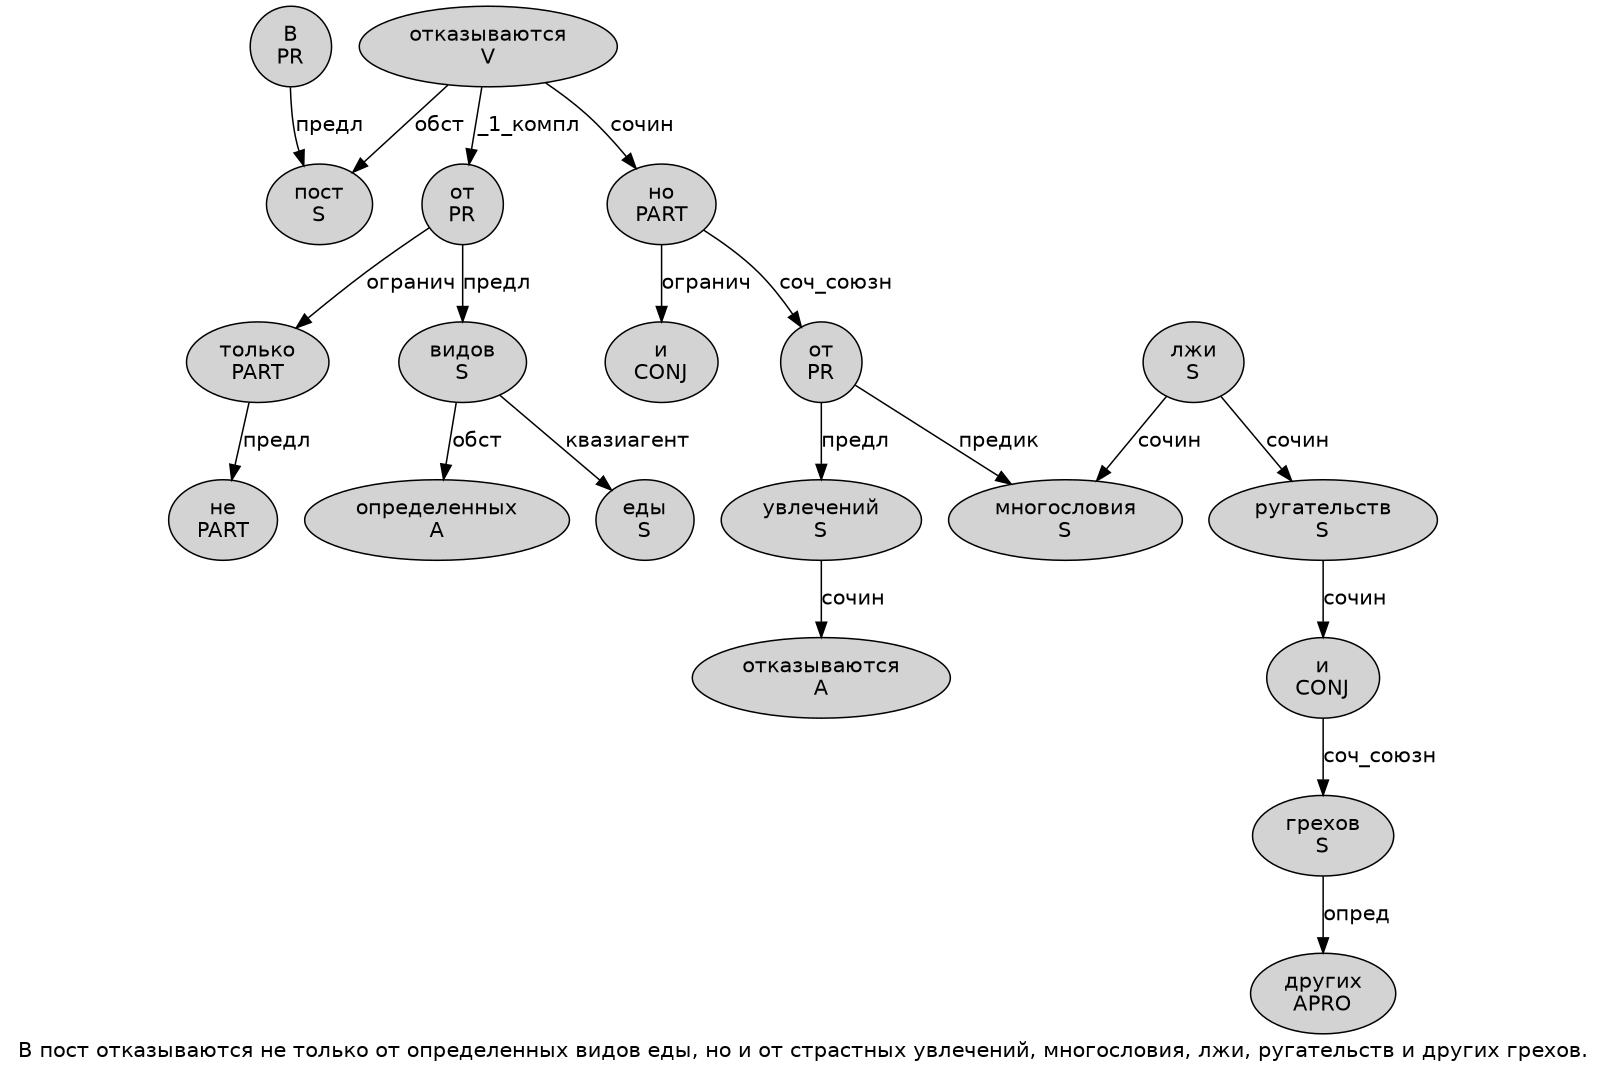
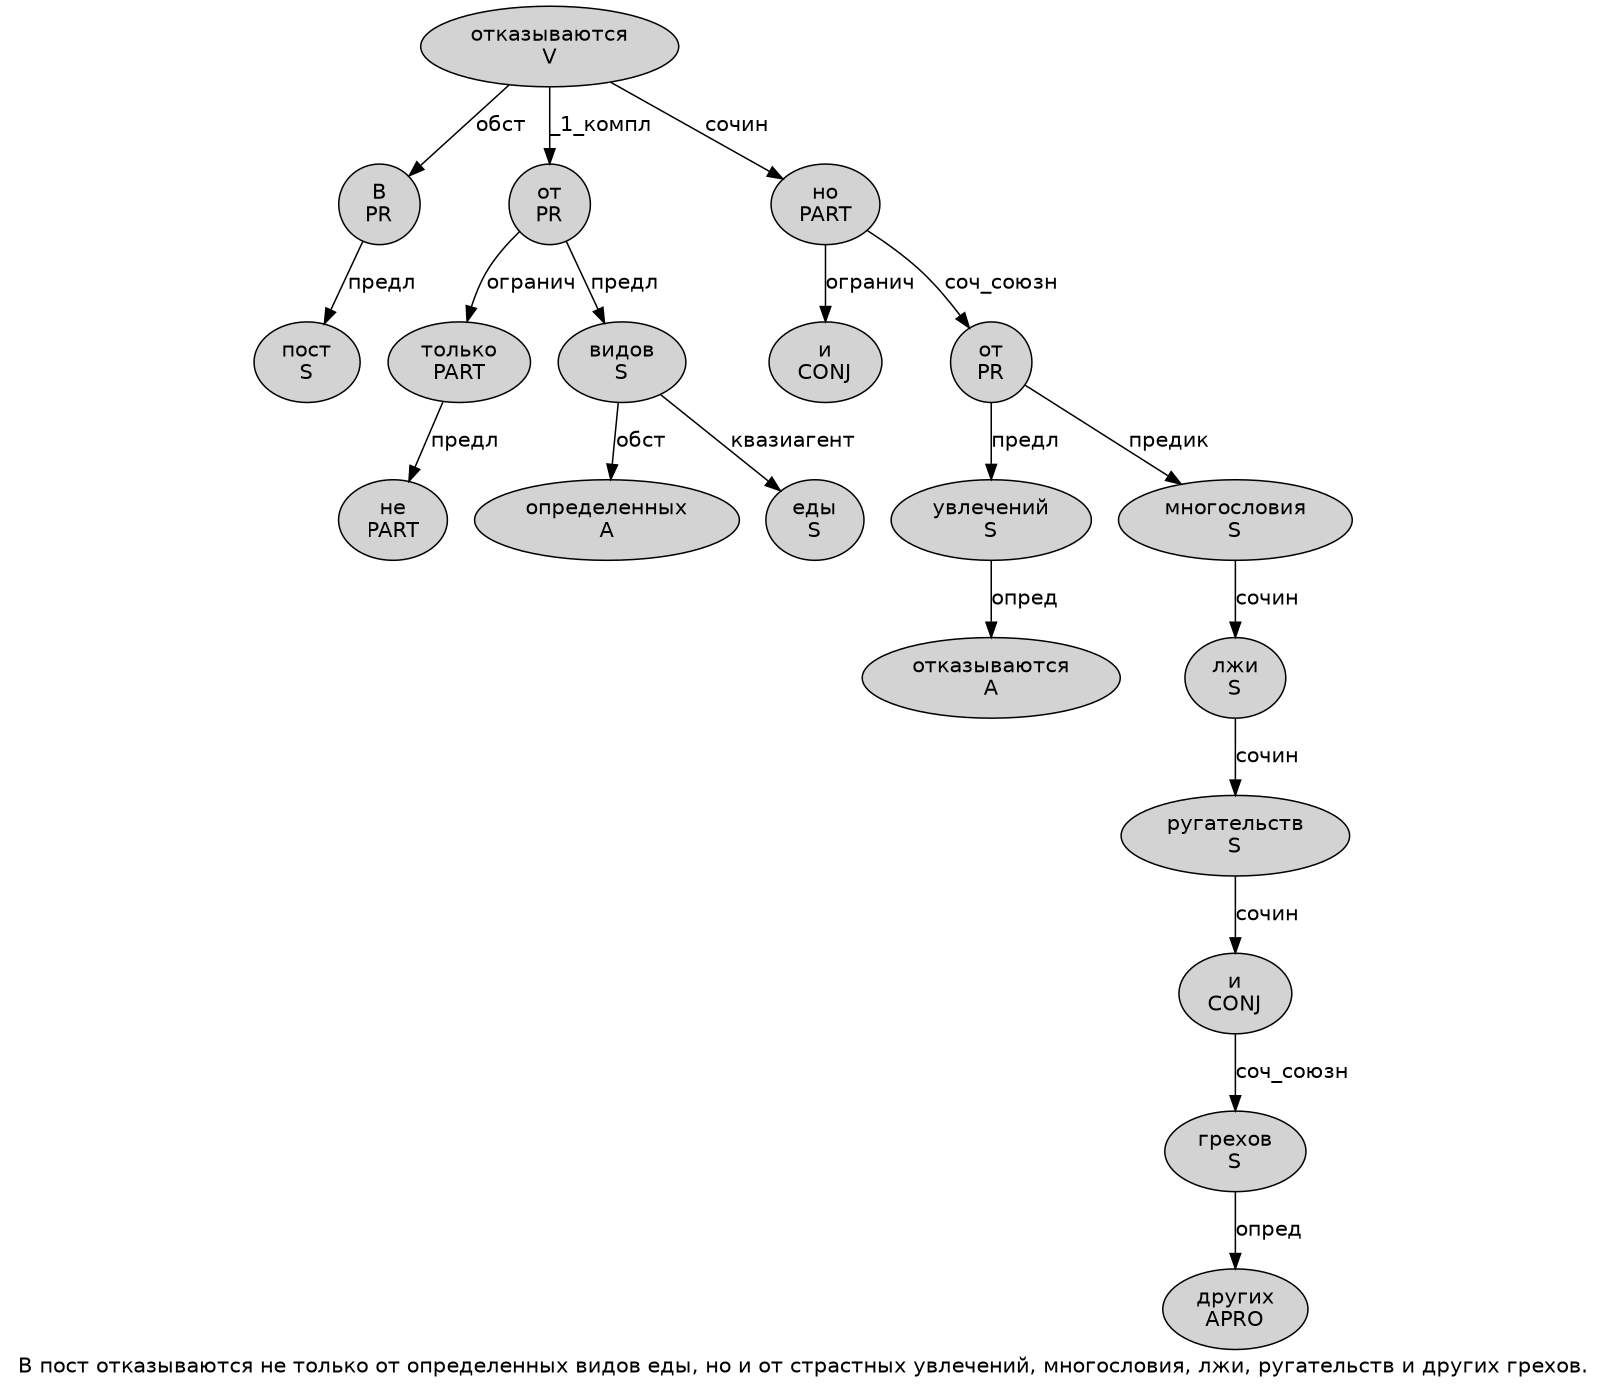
edge "отказываются V" -> "пост S": now "отказываются V" -> "В PR"
edge "лжи S" -> "многословия S": reversed
edge "увлечений S" -> "отказываются A": label "сочин" -> "опред"
